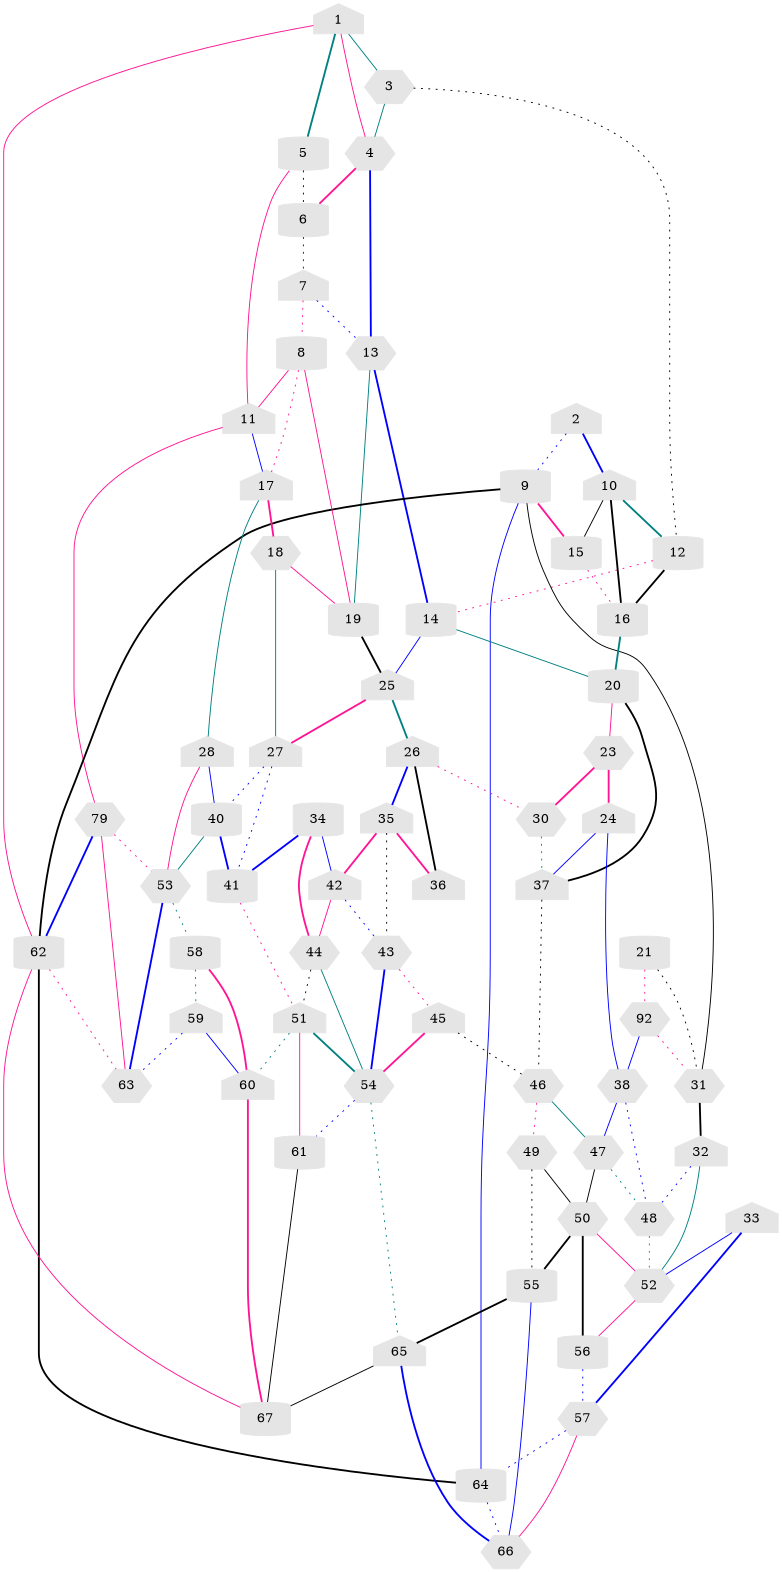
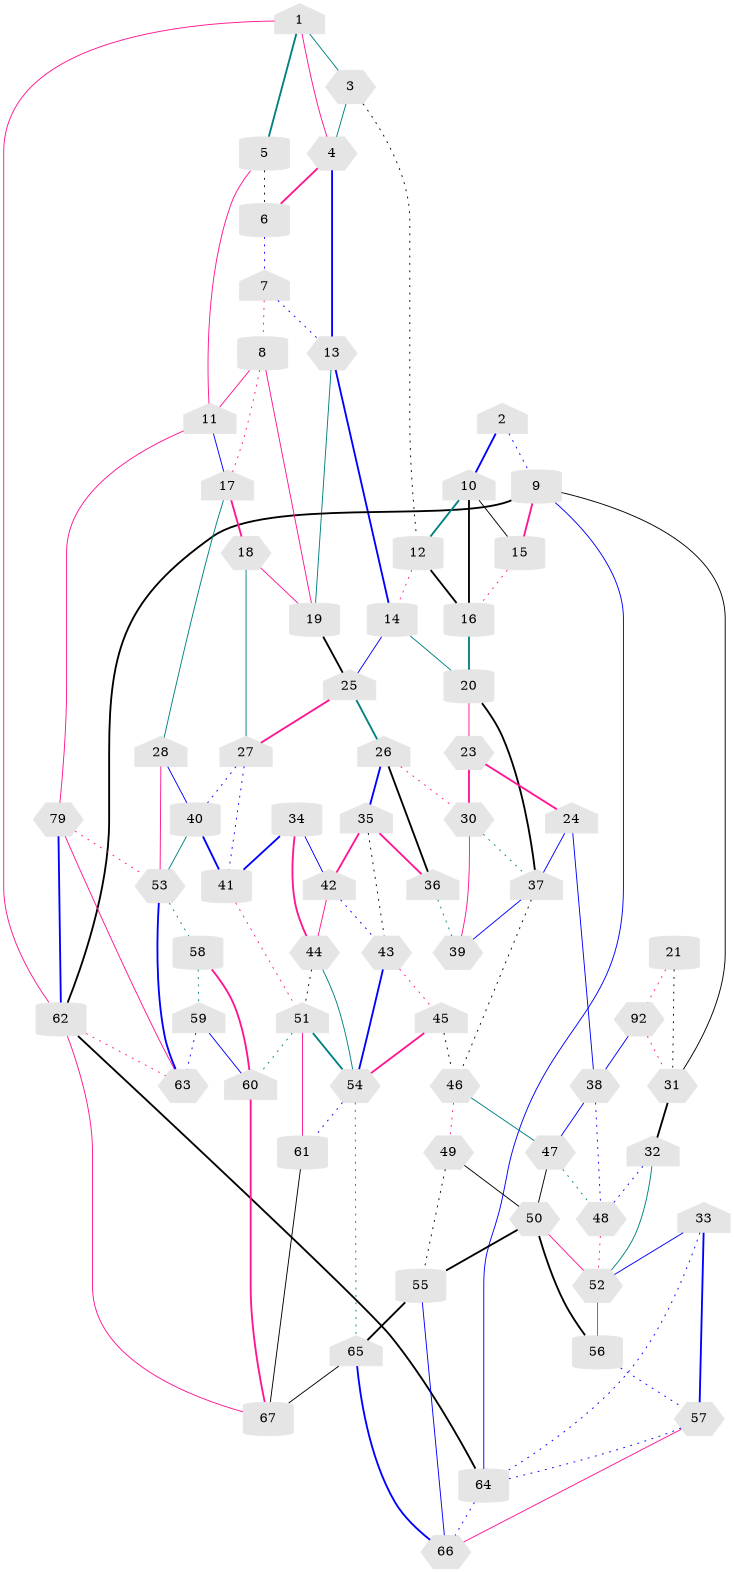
node "39": added
edge "33" -- "64": added
